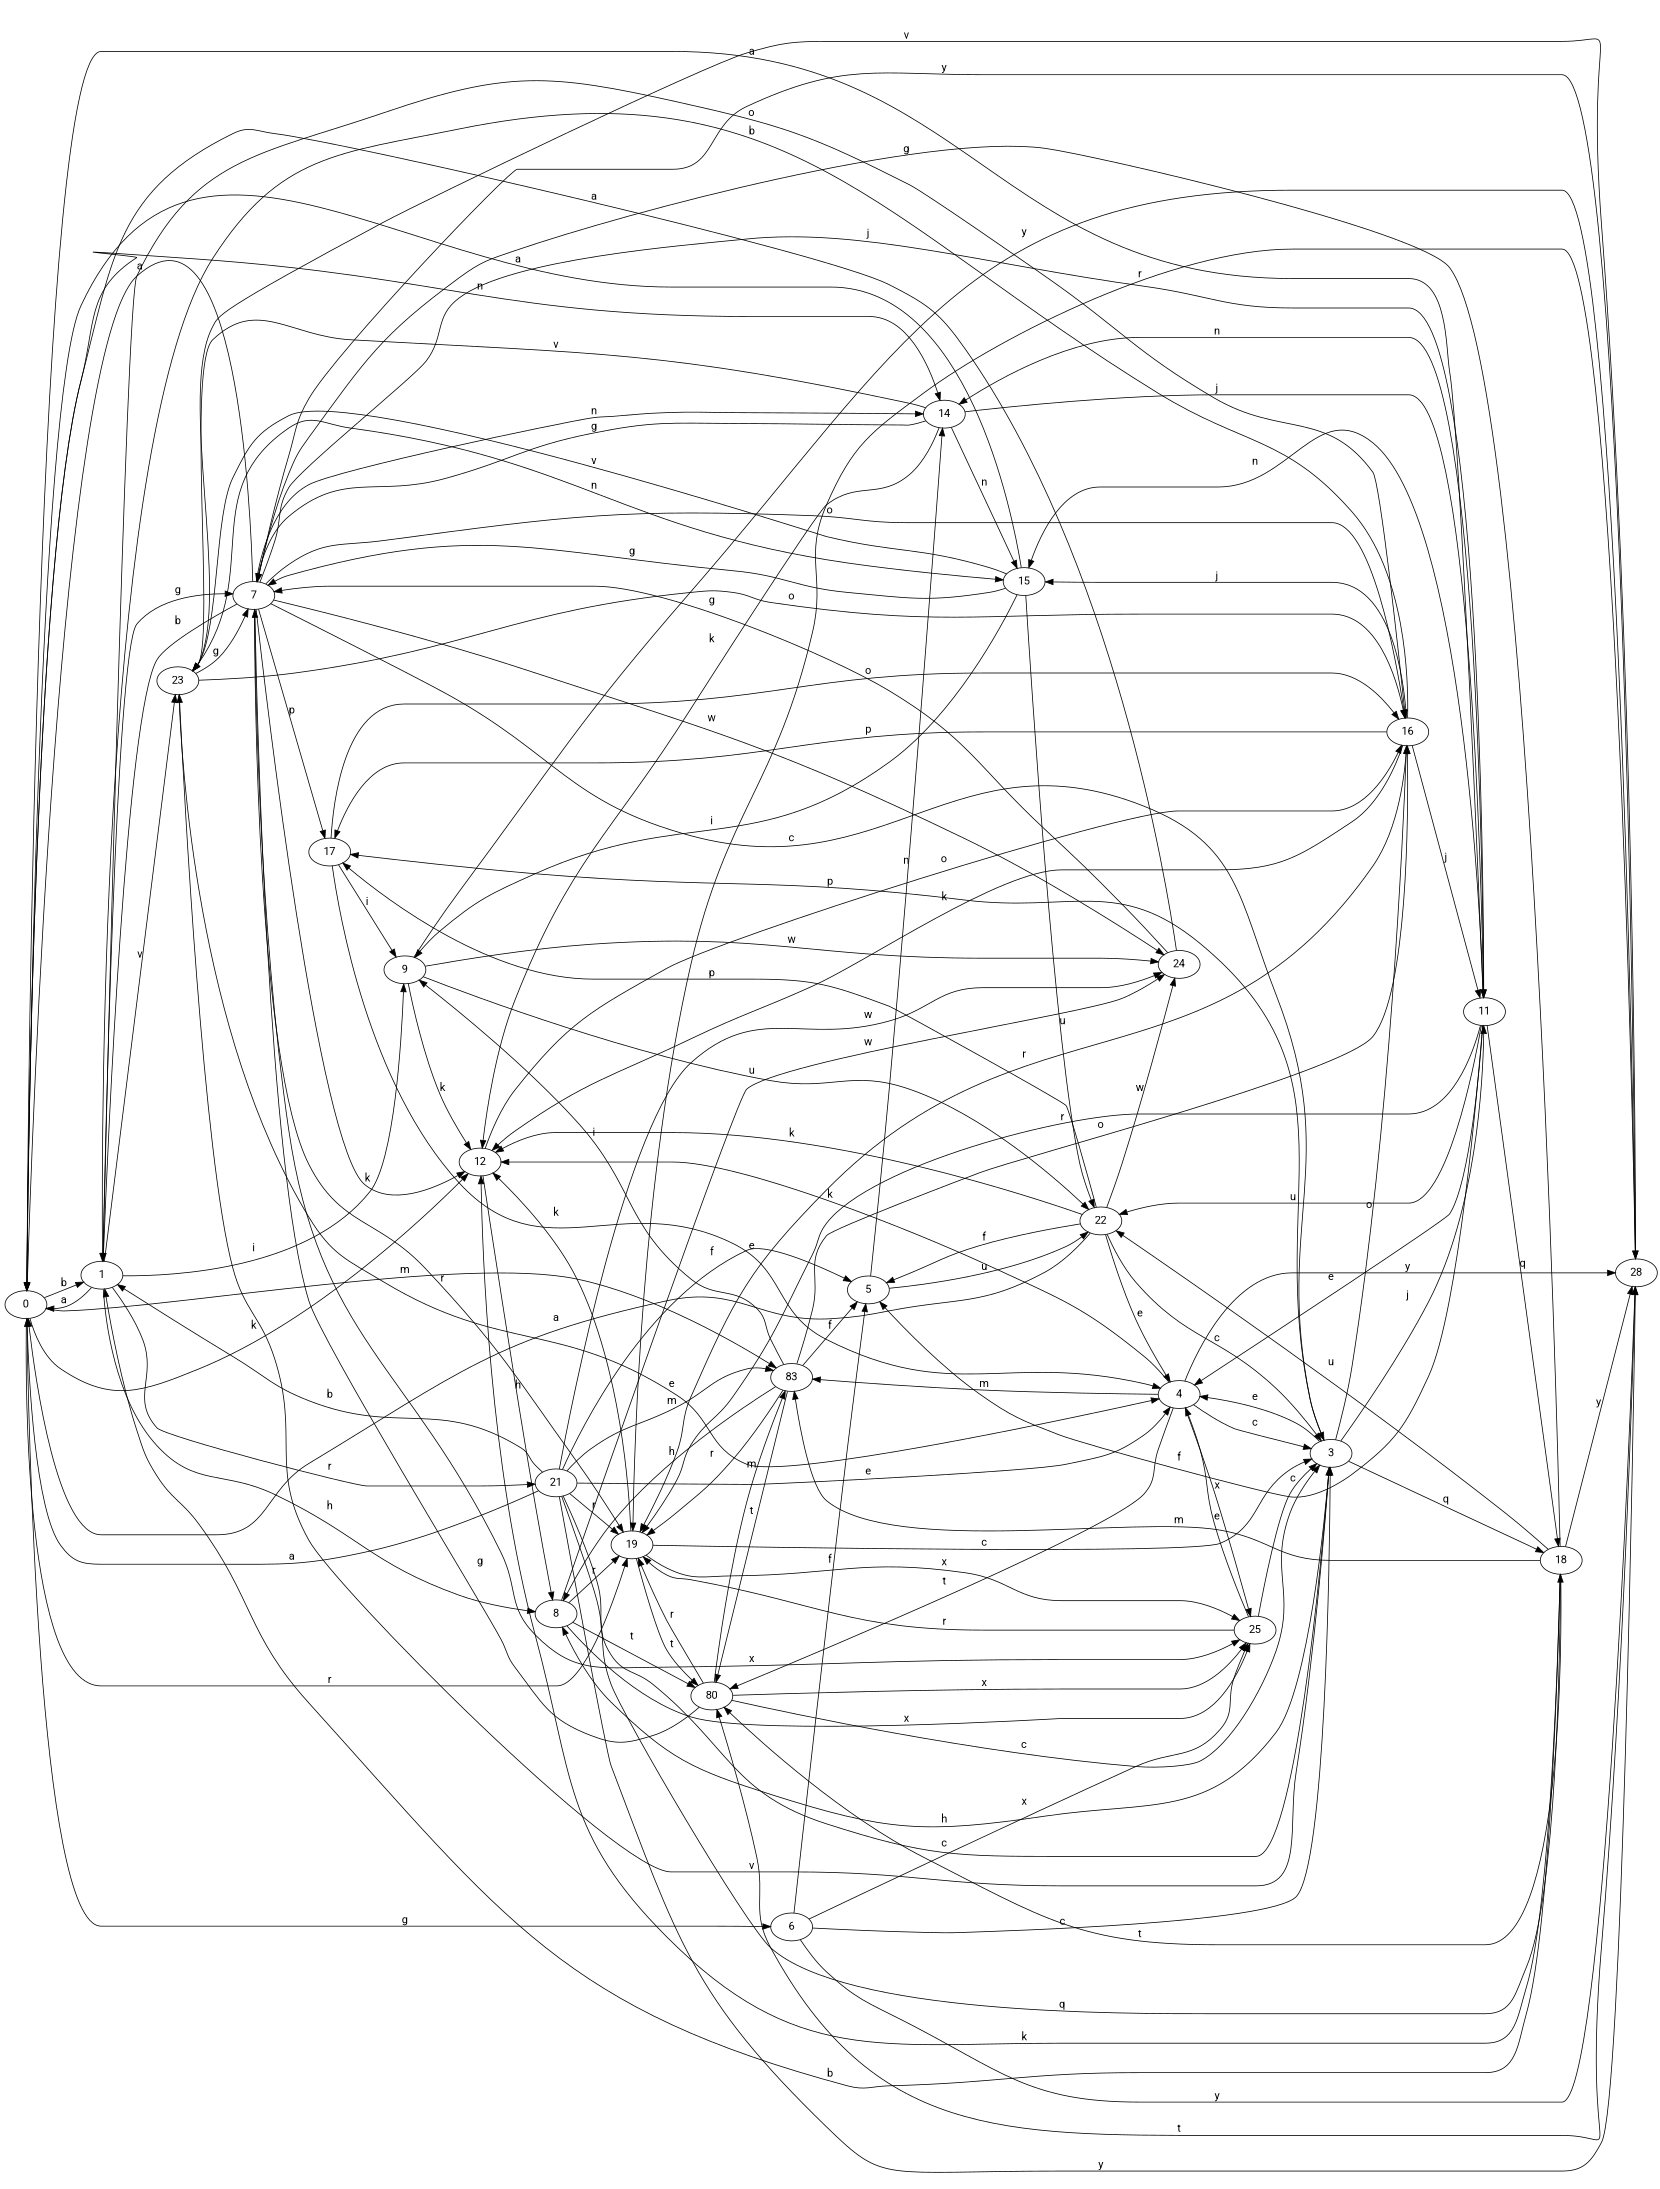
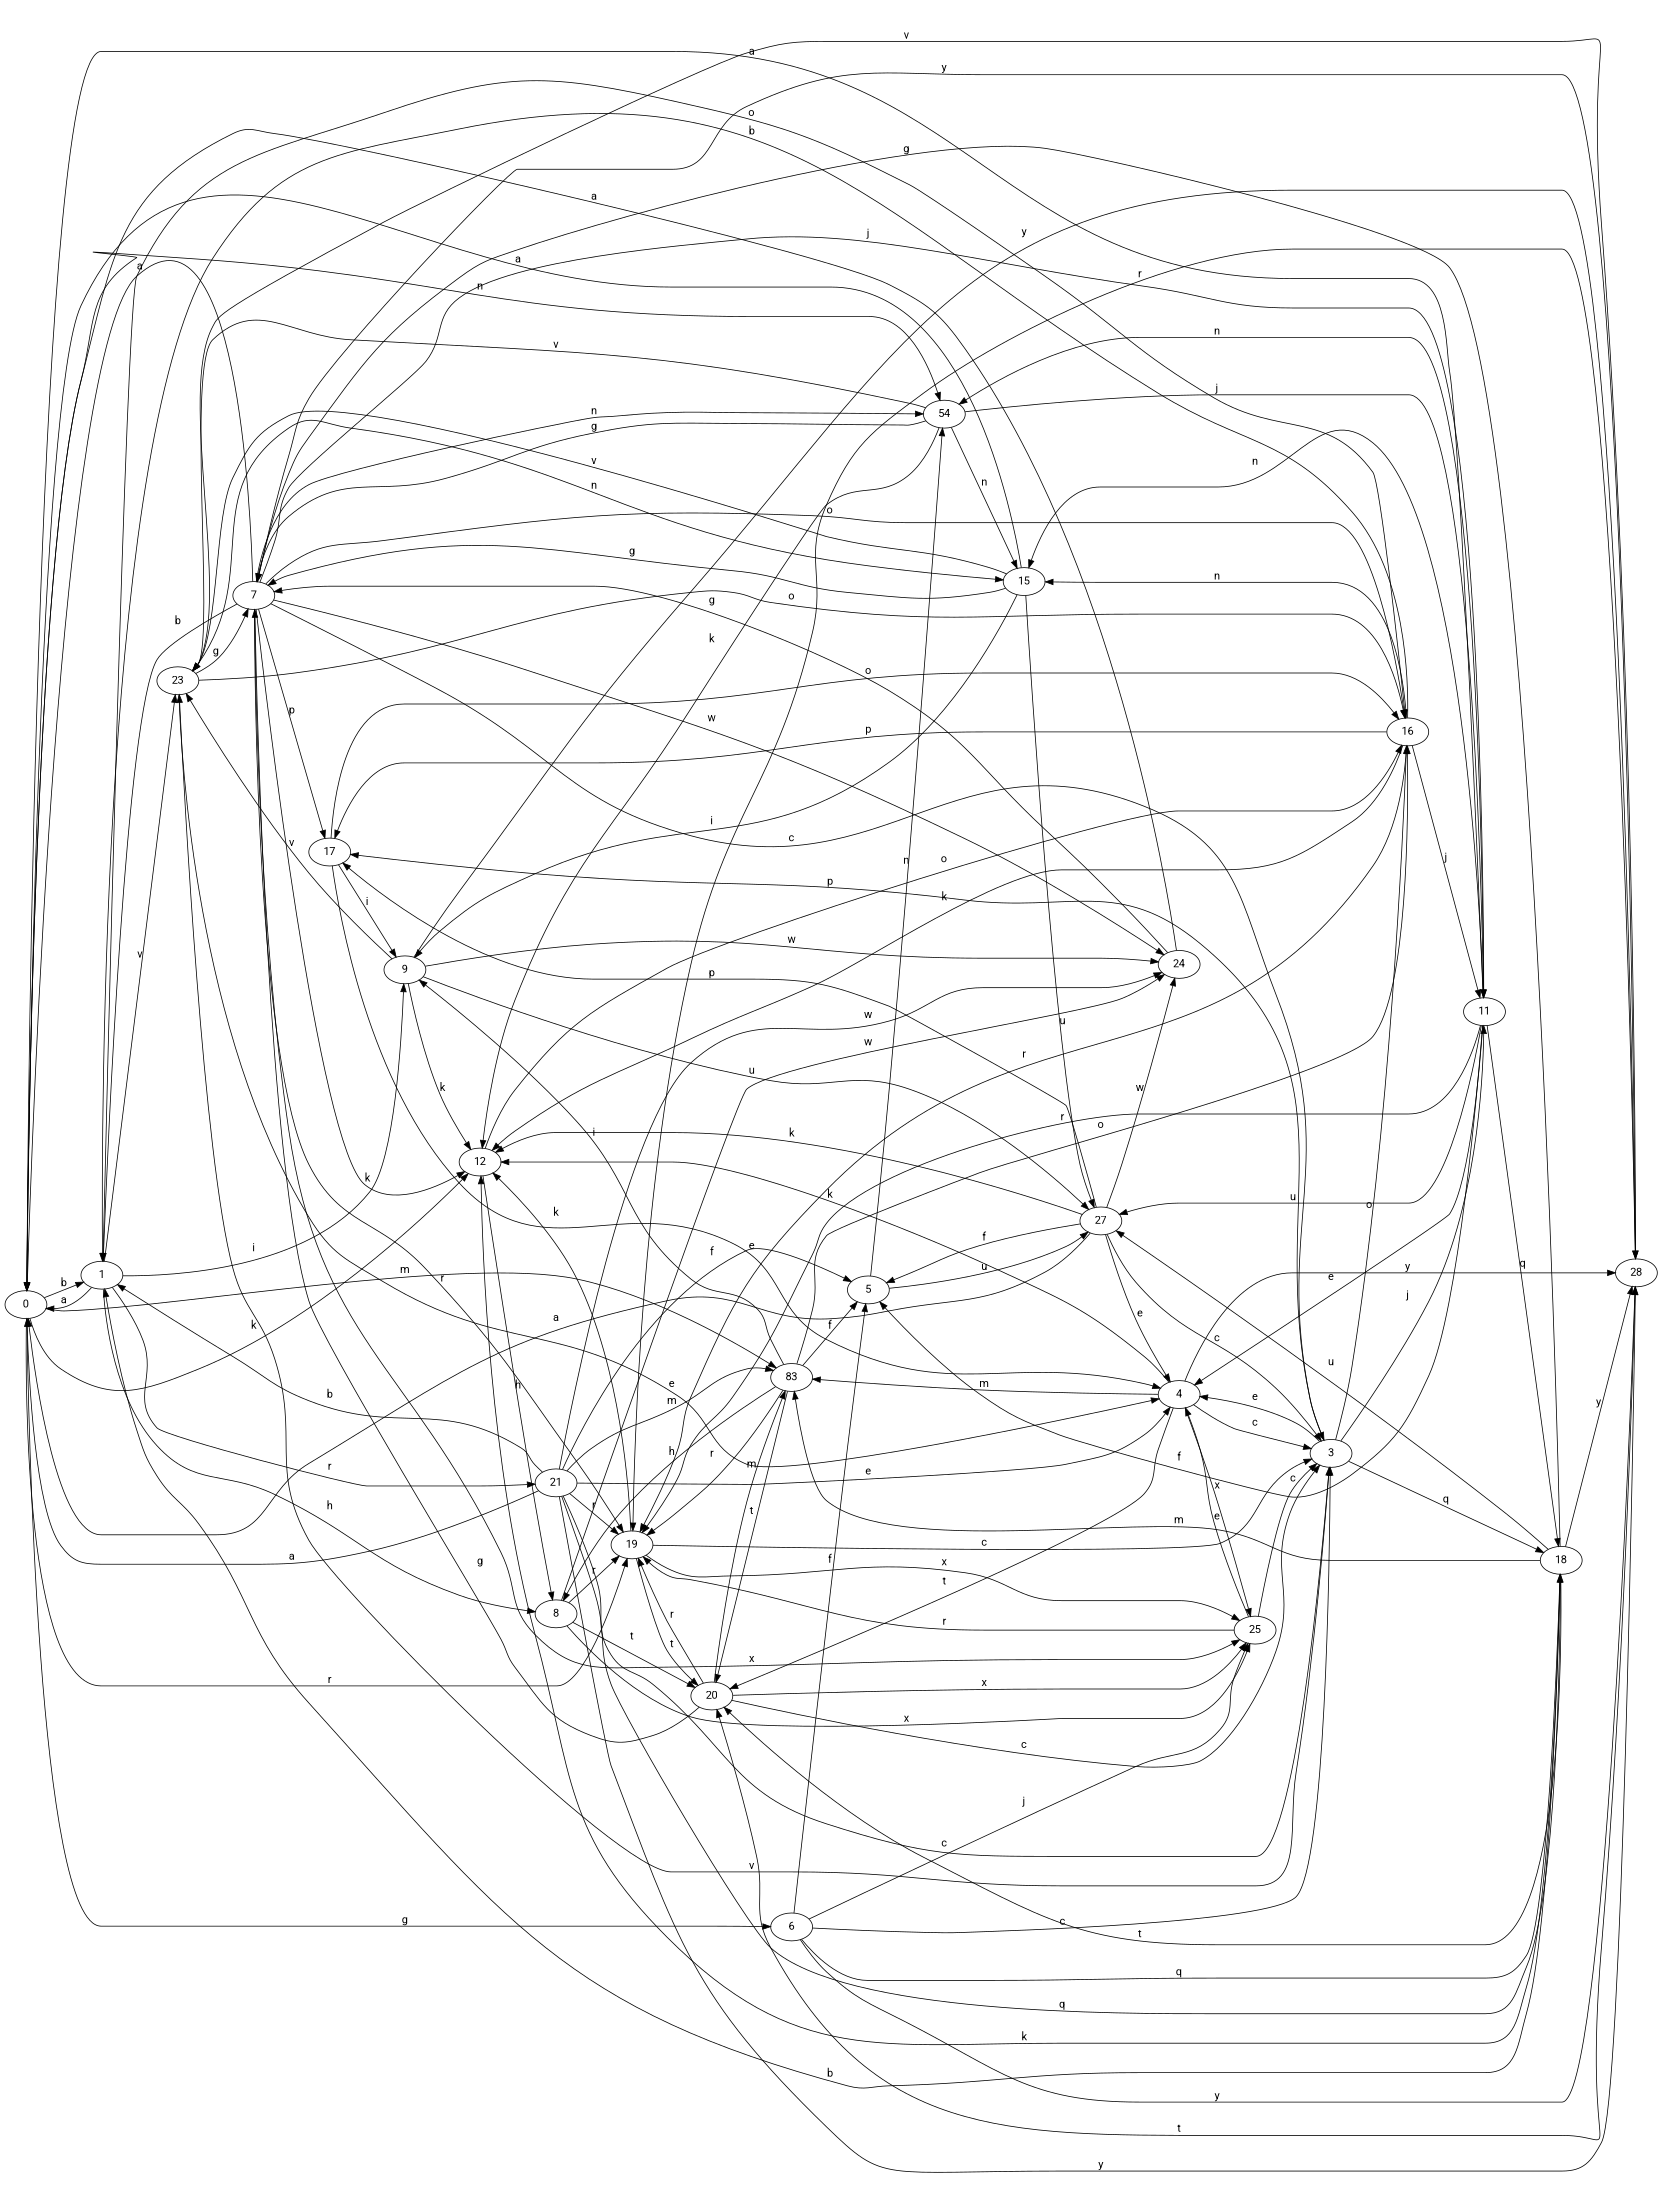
node "14": label "14" -> "54"
edge "16" -> "15": label "j" -> "n"
edge "9" -> "23": added, label "v"
edge "1" -> "7": removed, label "g"
node "22": label "22" -> "27"
node "80": label "80" -> "20"
edge "6" -> "25": label "x" -> "j"
edge "3" -> "8": removed, label "h"
edge "6" -> "18": added, label "q"
